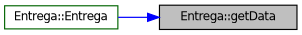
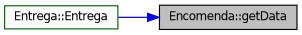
node "Entrega::getData": label "Entrega::getData" -> "Encomenda::getData"
